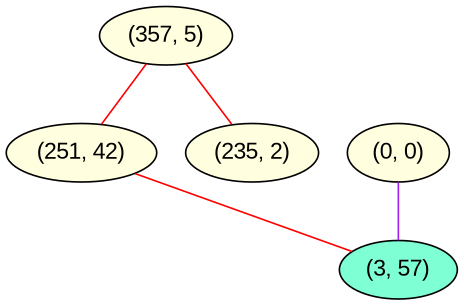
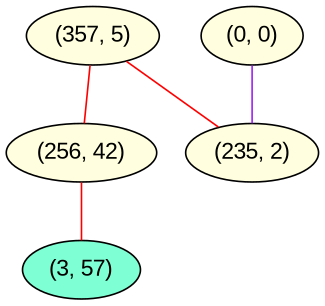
node "(251, 42)": label "(251, 42)" -> "(256, 42)"
edge "(0, 0)" -- "(3, 57)": now "(0, 0)" -- "(235, 2)"
